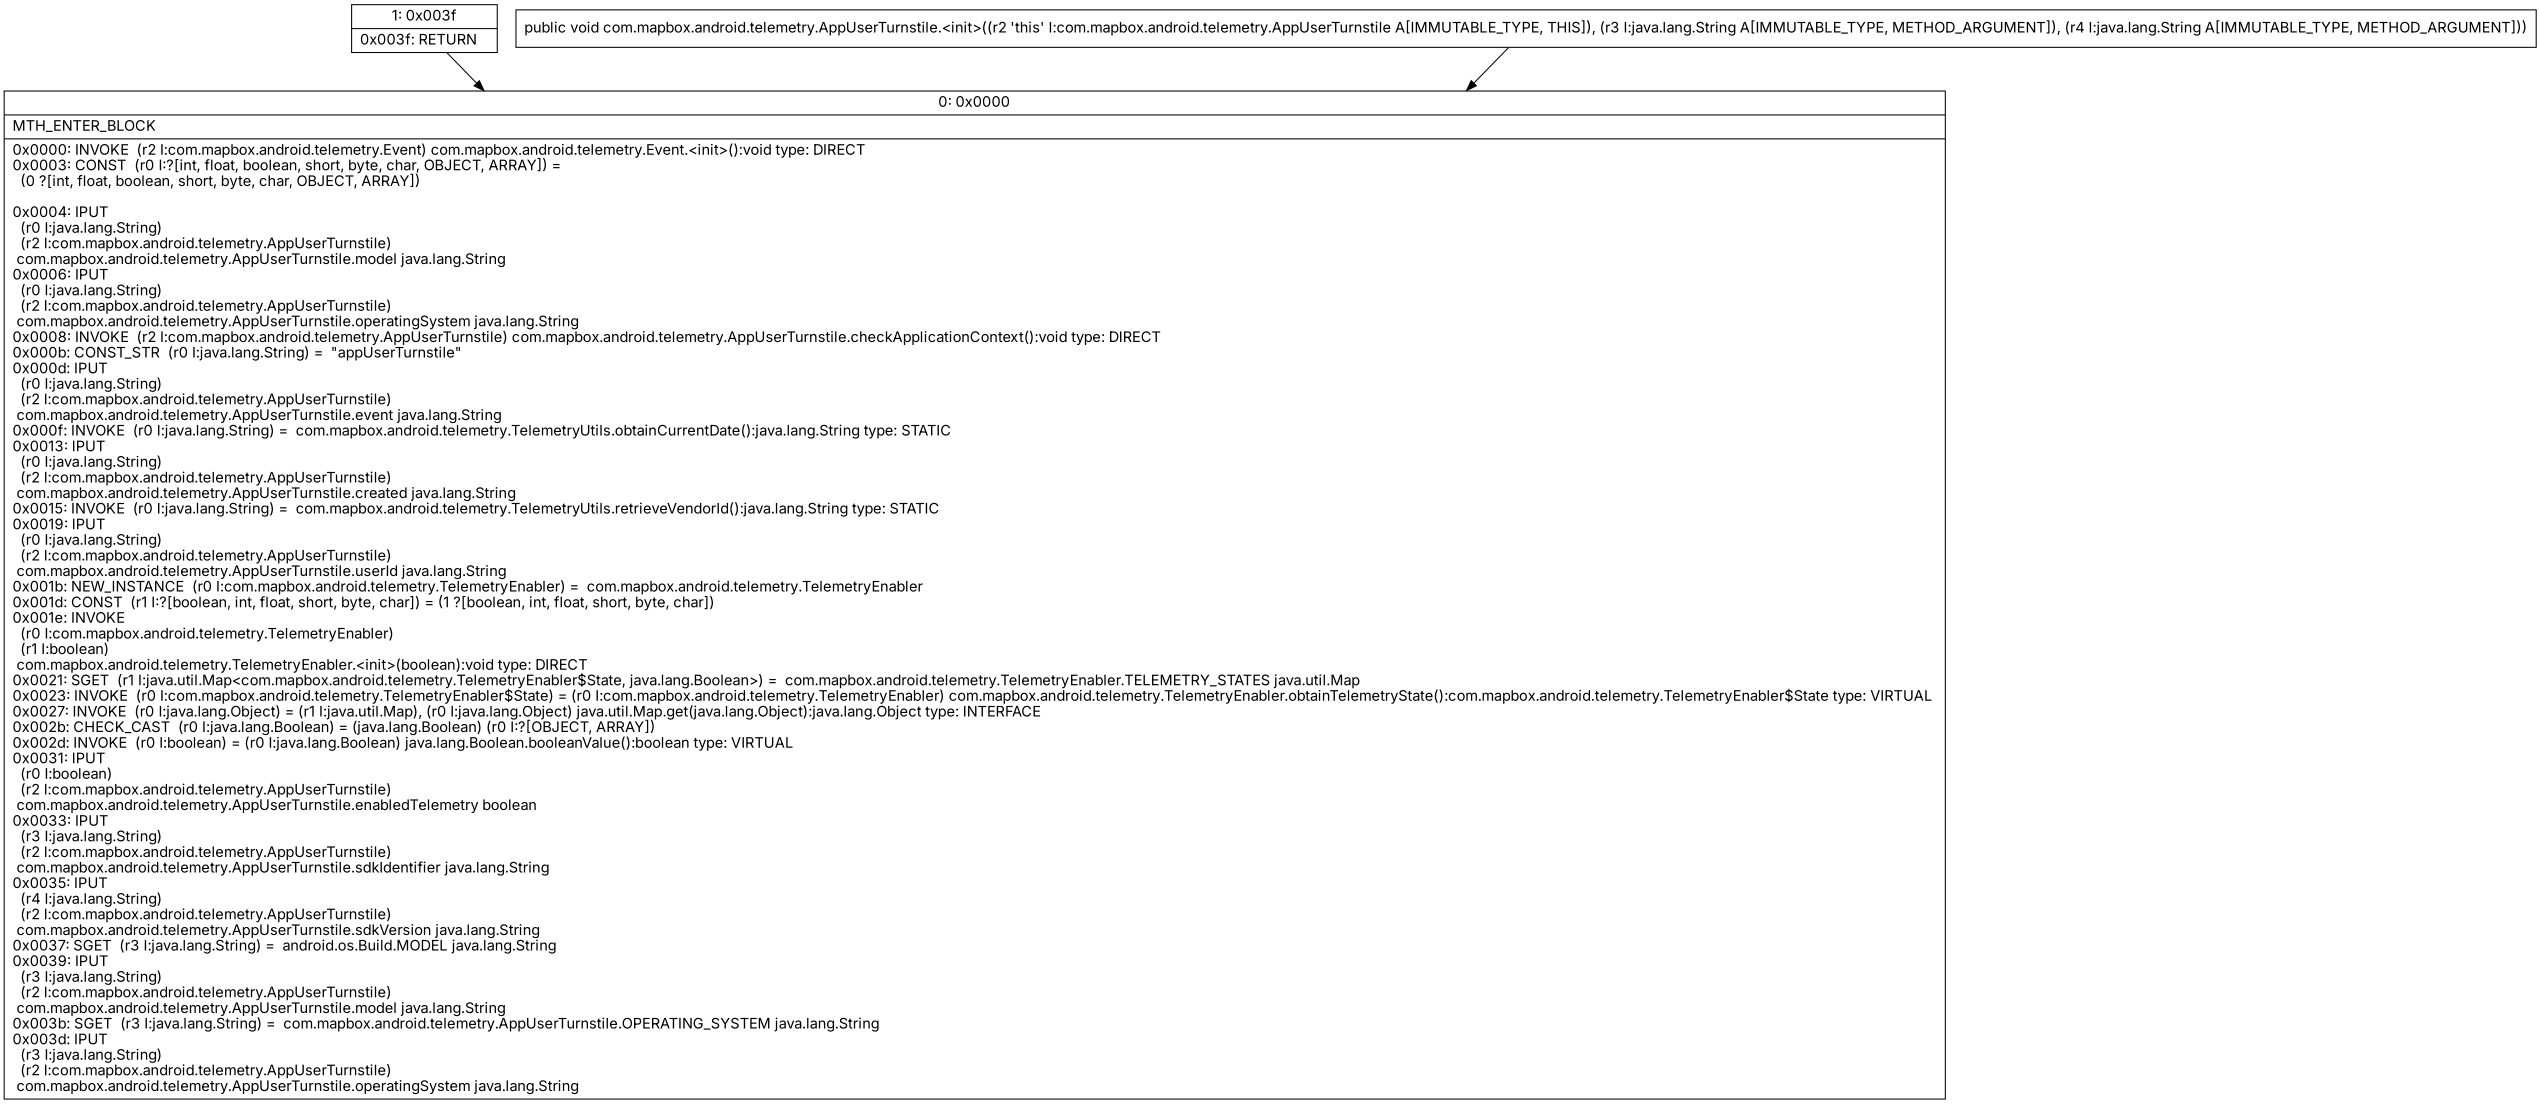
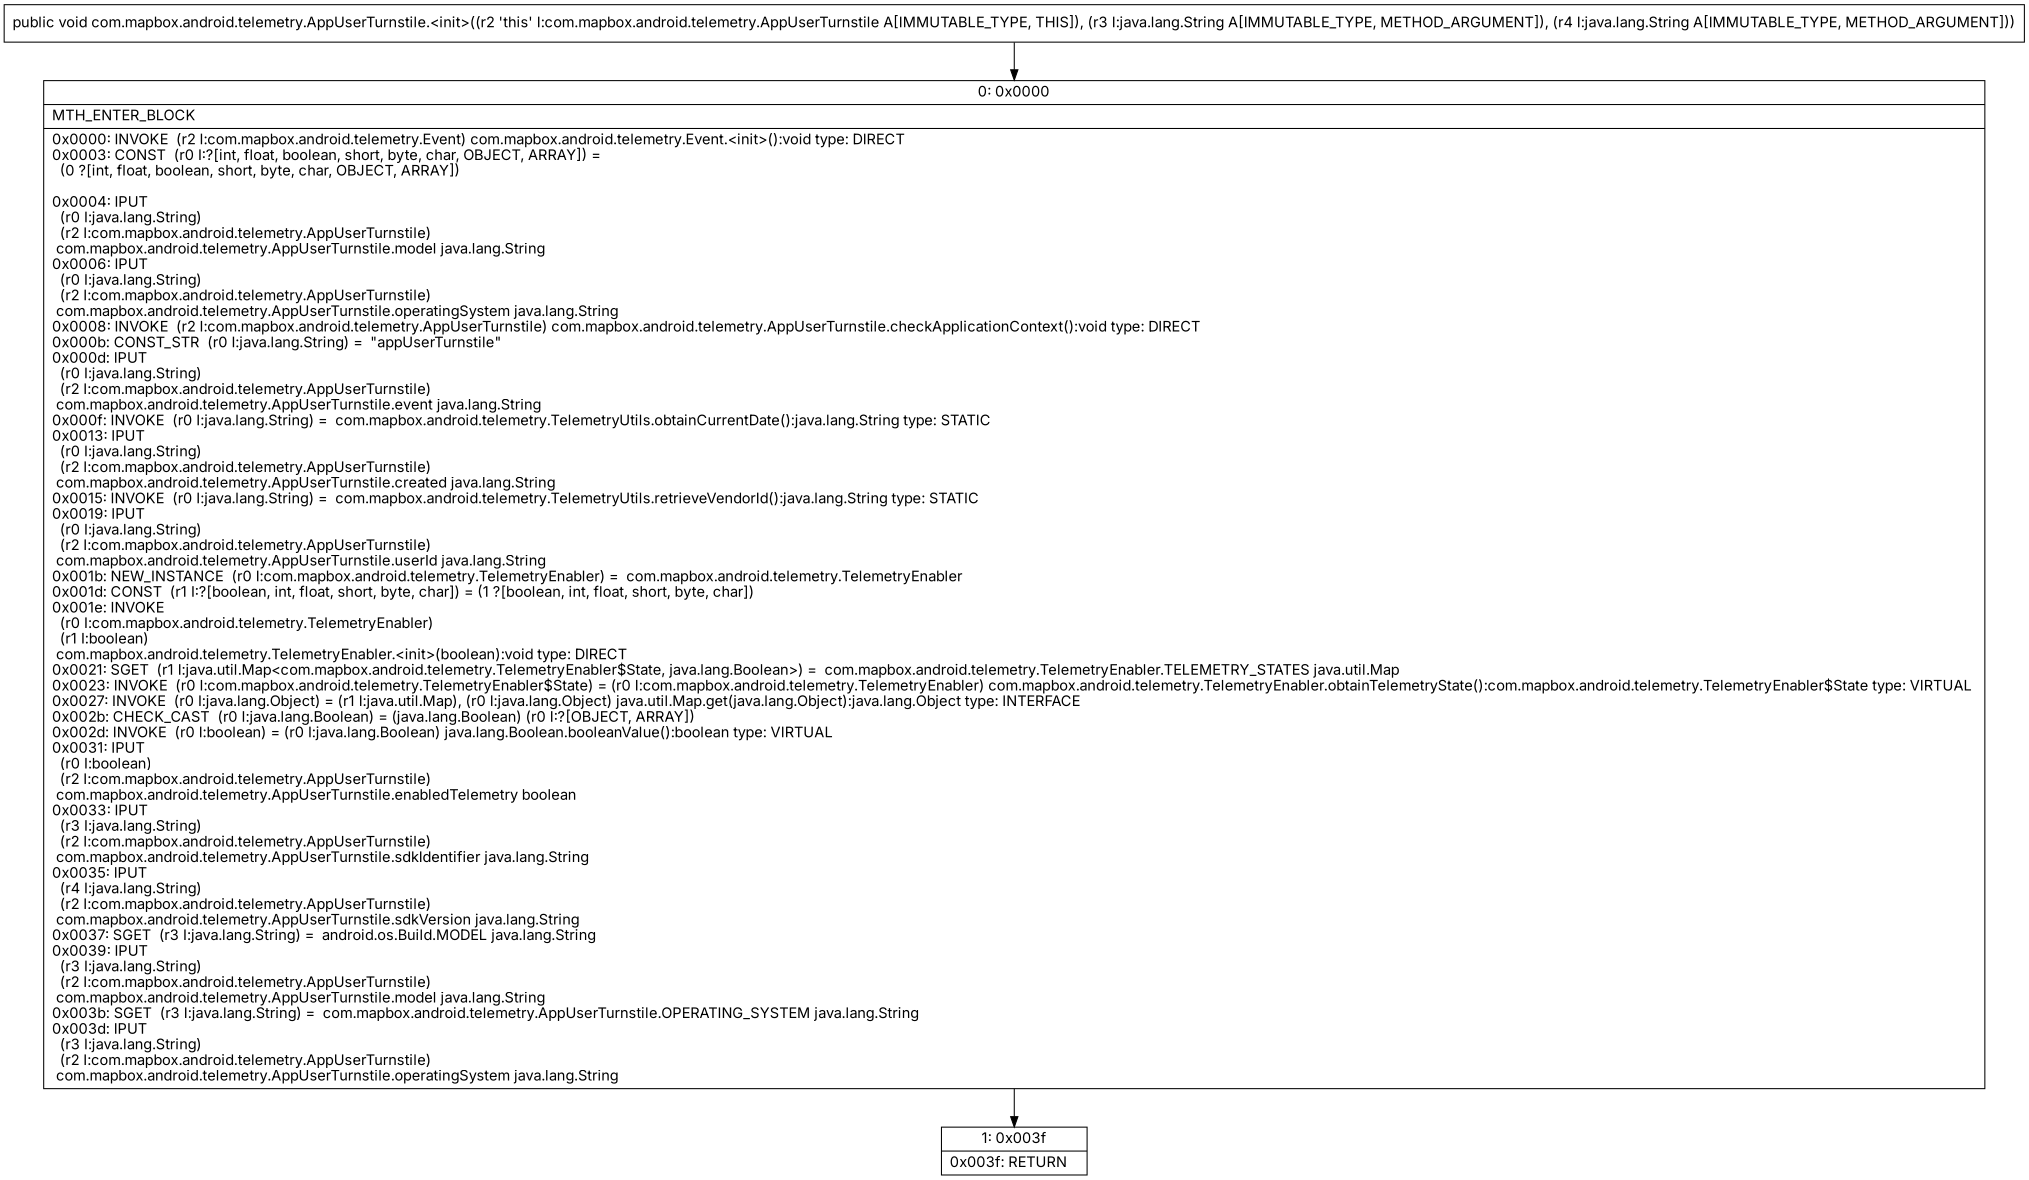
edge "1: 0x003f" -> "0: 0x0000": reversed
